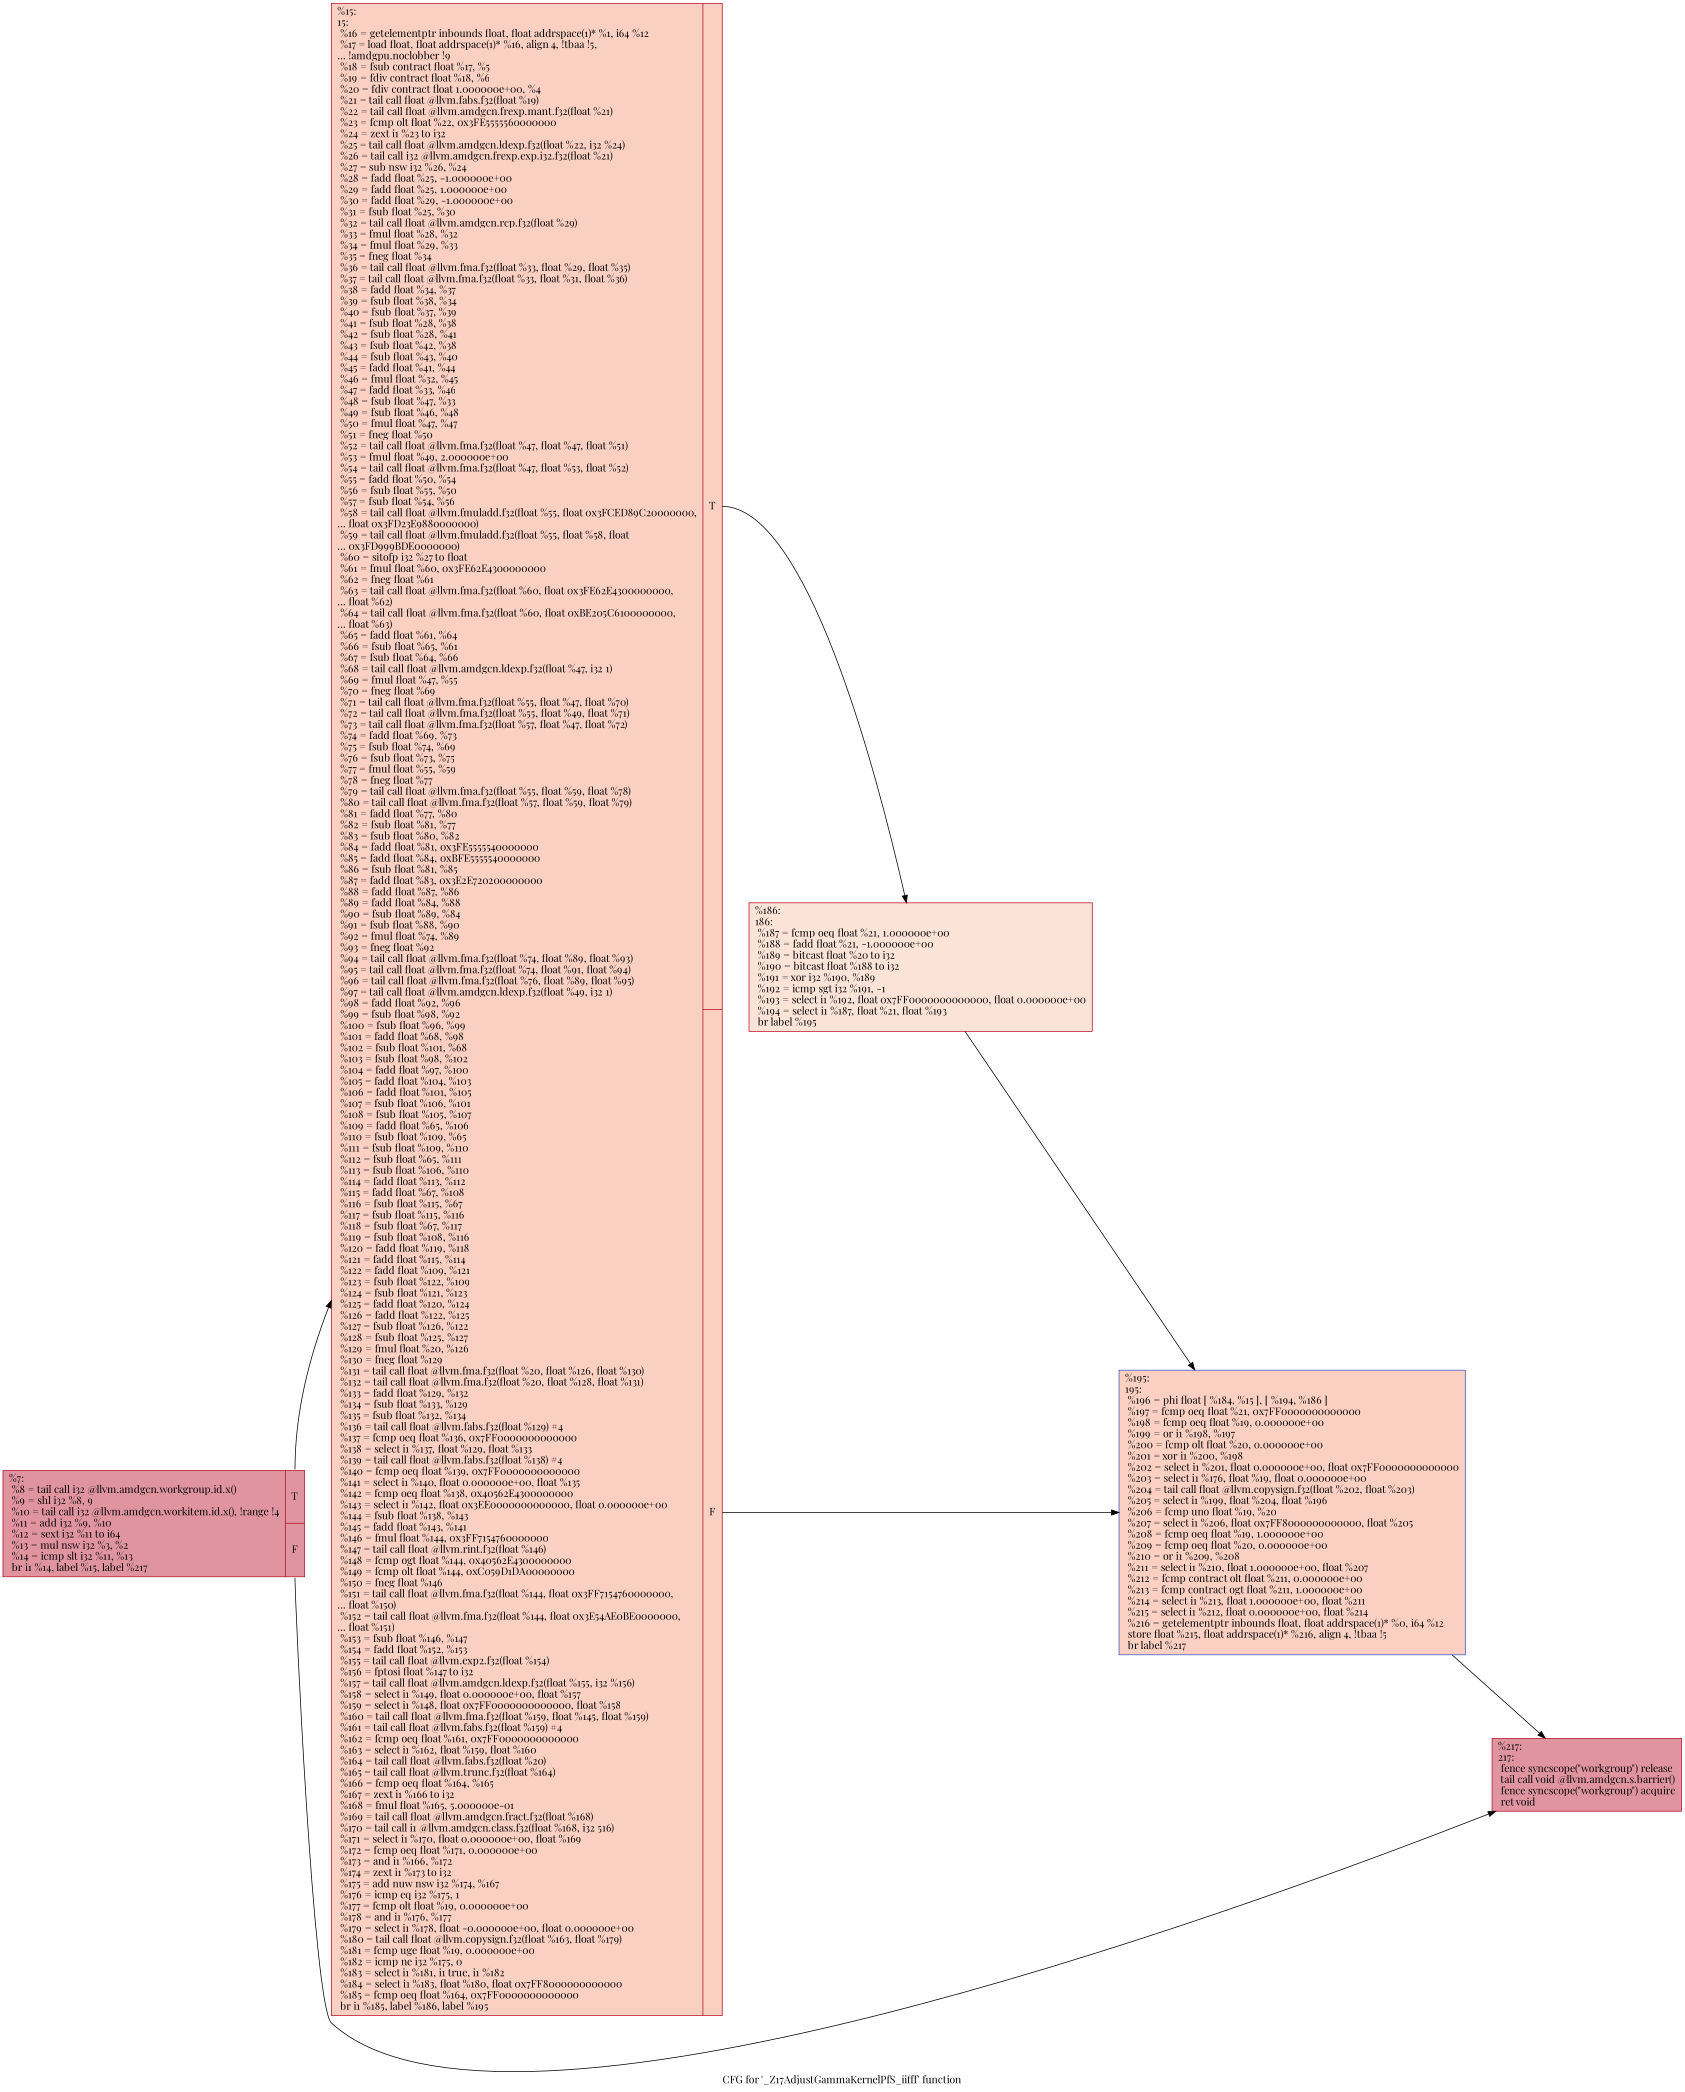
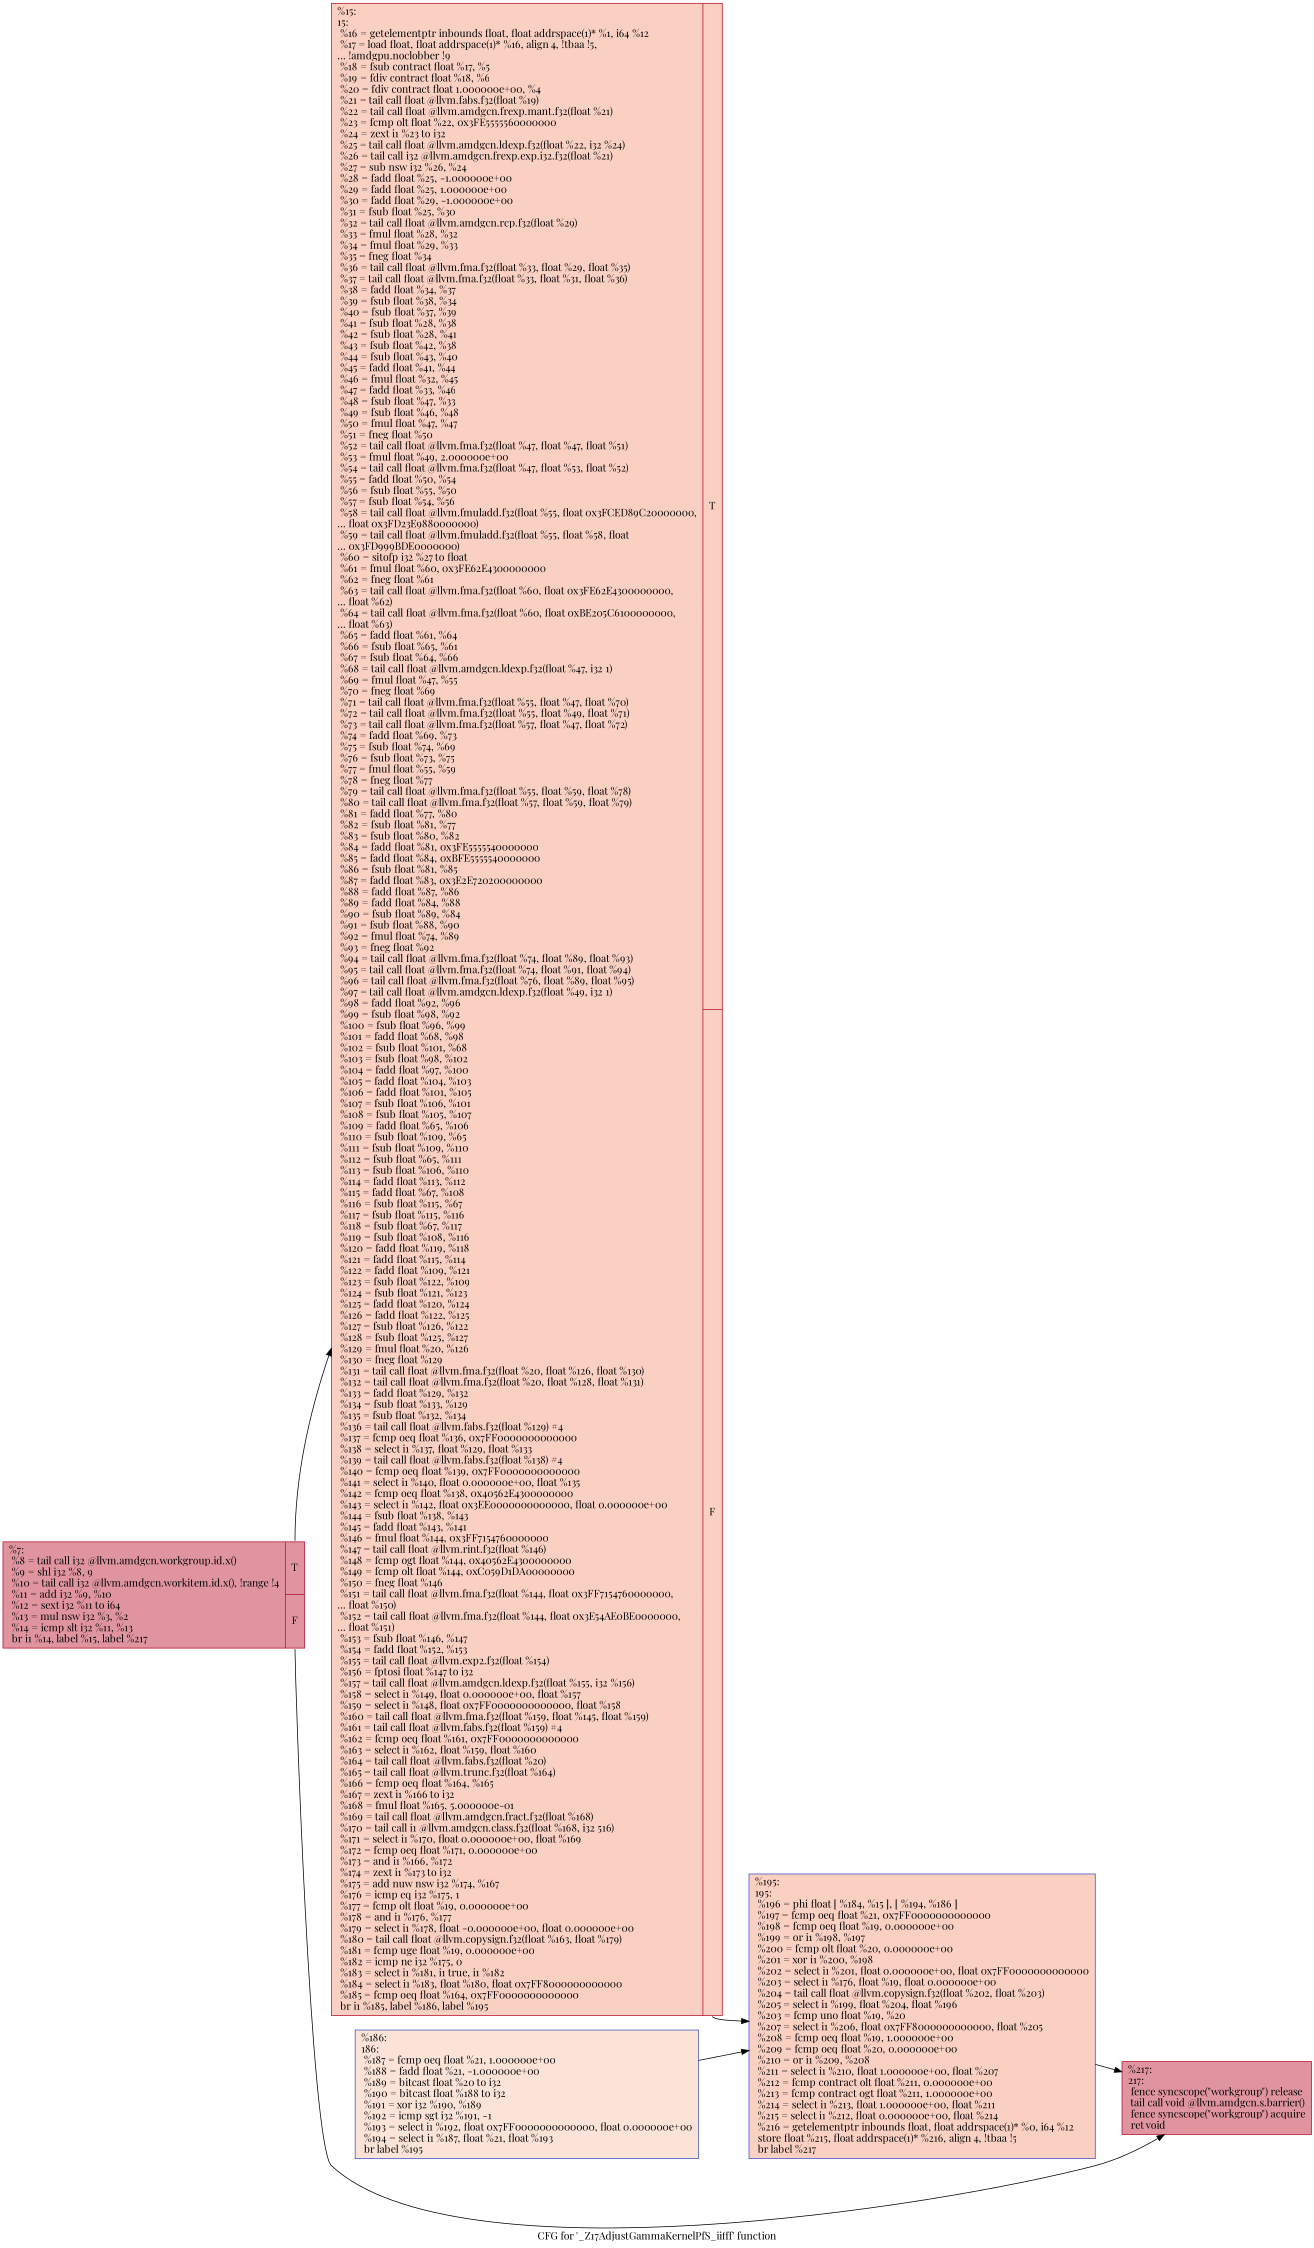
edge "%15:" -> "%186:": removed
node "%186:": color #b70d28ff -> #3d50c3ff
node "%195:": text "%206 = fcmp uno float %19, %20" -> "%203 = fcmp uno float %19, %20"
